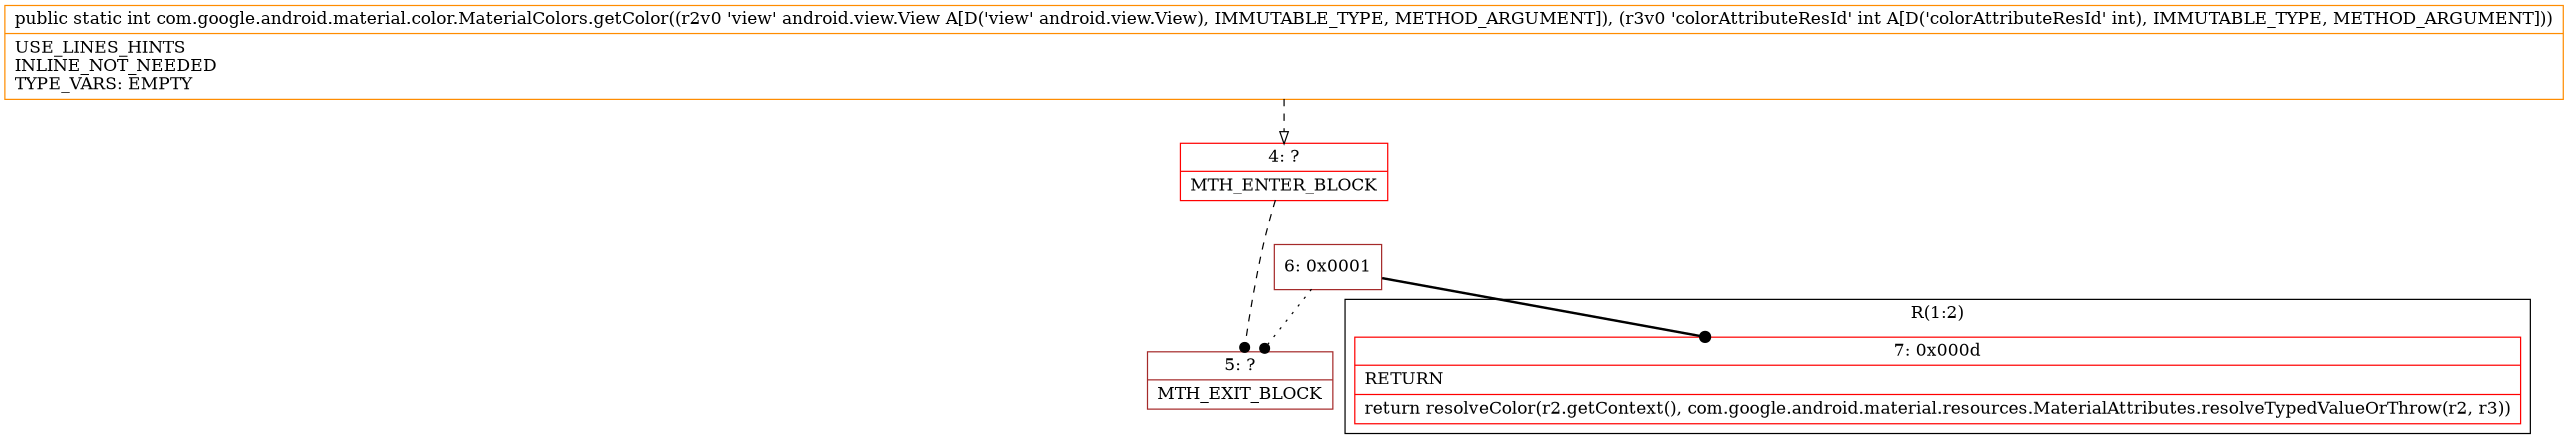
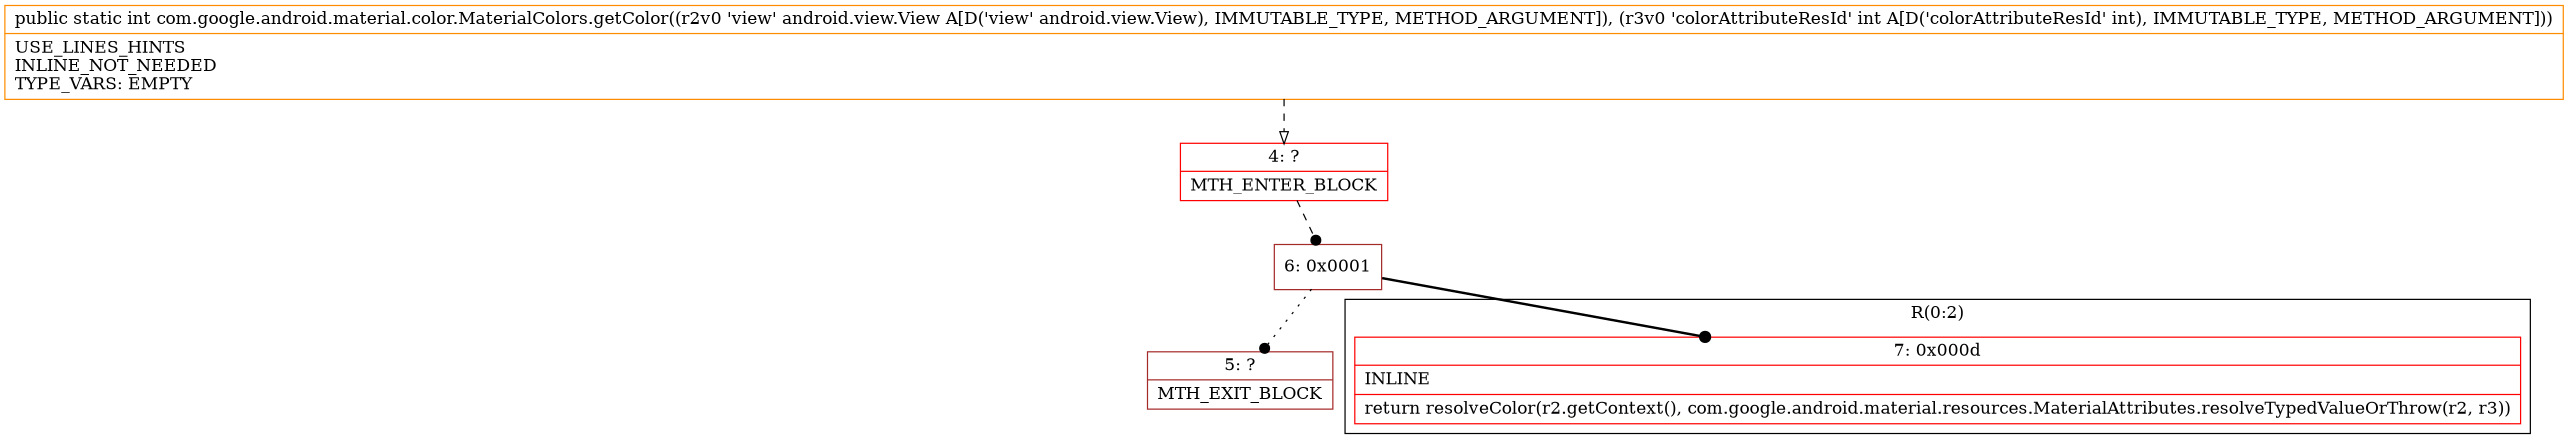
edge "4: ?" -> "5: ?": now "4: ?" -> "6: 0x0001"
cluster "R(1:2)": label "R(1:2)" -> "R(0:2)"
node "7: 0x000d": text "RETURN" -> "INLINE"
